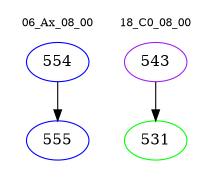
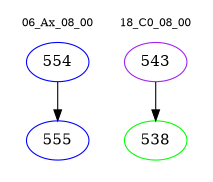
node "531": label "531" -> "538"
